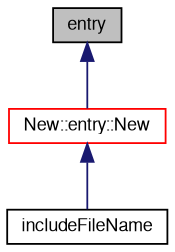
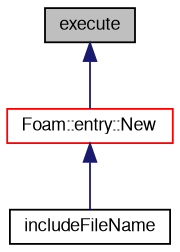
node "entry": label "entry" -> "execute"
node "New::entry::New": label "New::entry::New" -> "Foam::entry::New"
